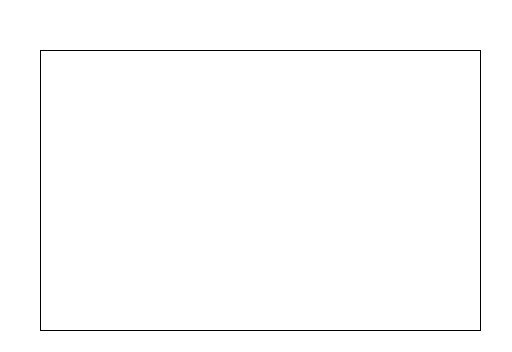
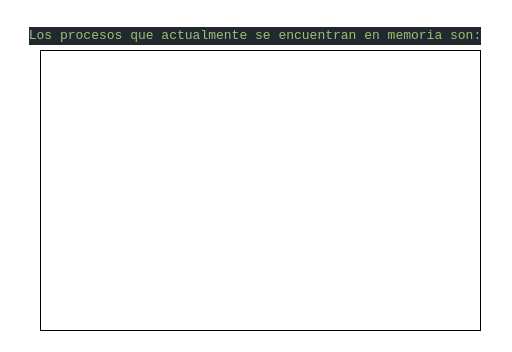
node "Los procesos que actualmente se encuentran en memoria son:": added
